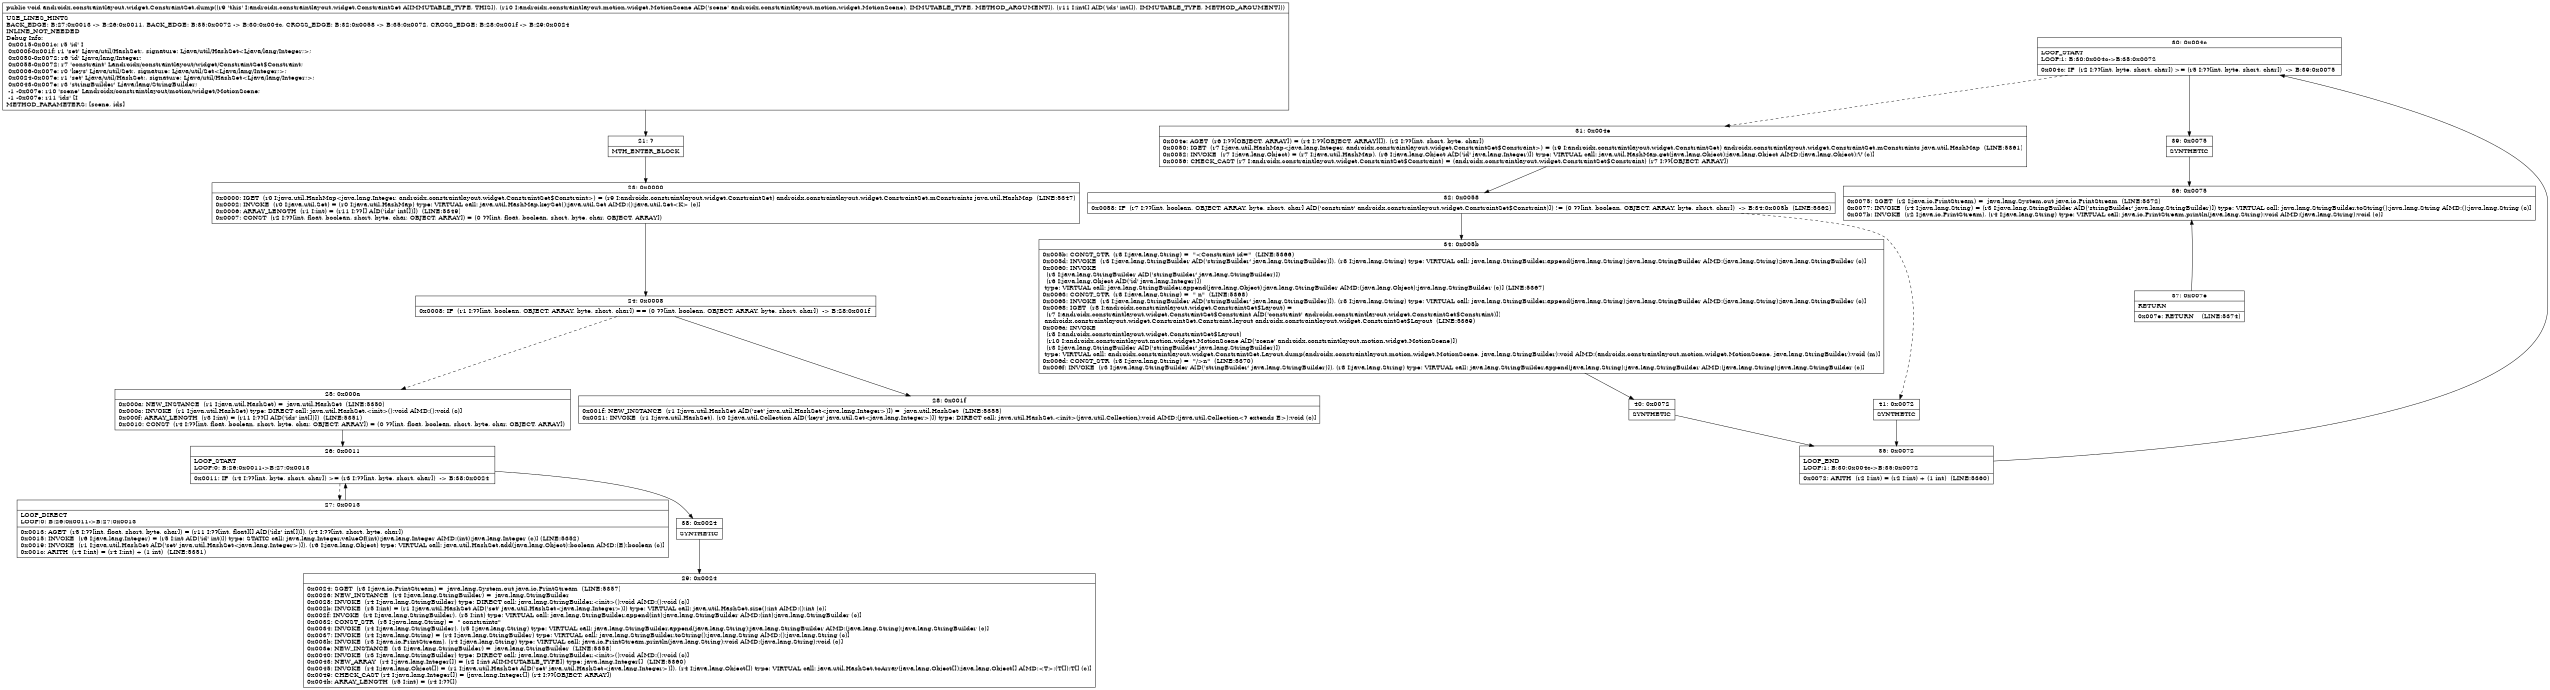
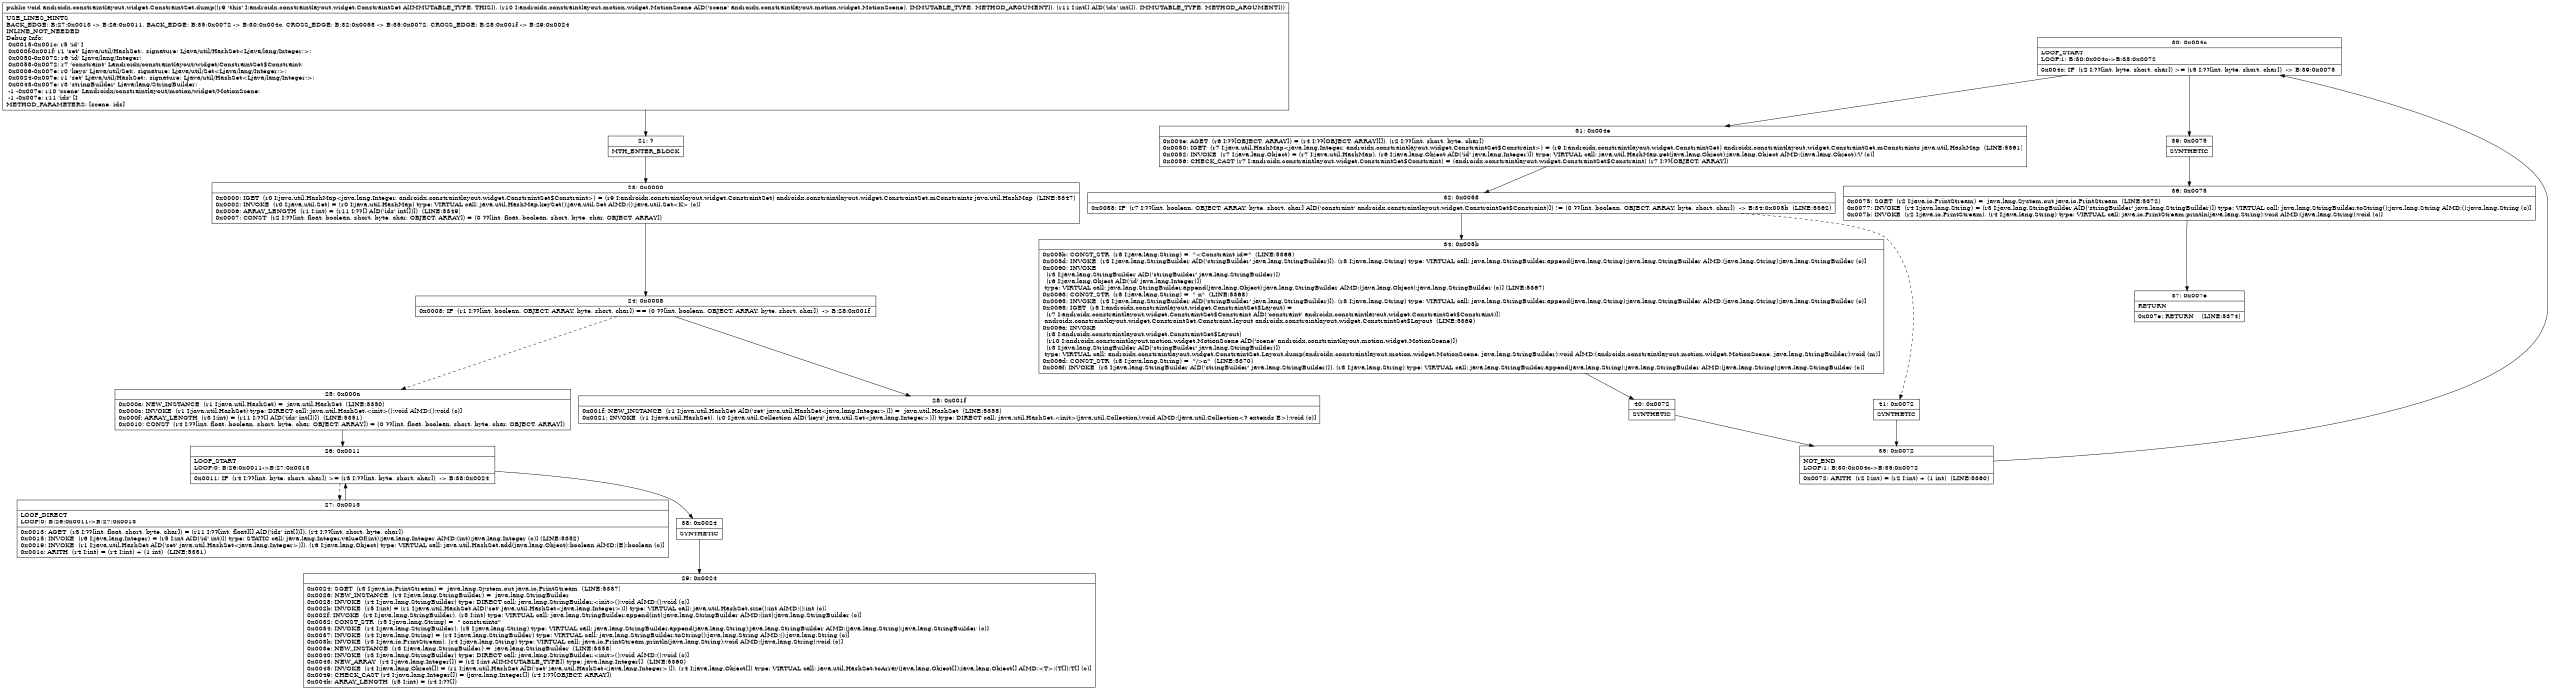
edge "30: 0x004c" -> "31: 0x004e": style dashed -> solid
edge "37: 0x007e" -> "36: 0x0075": reversed
node "35: 0x0072": text "LOOP_END" -> "NOT_END"
